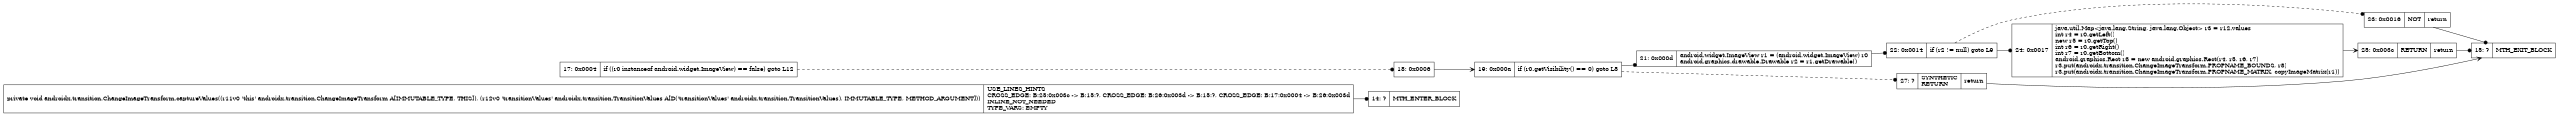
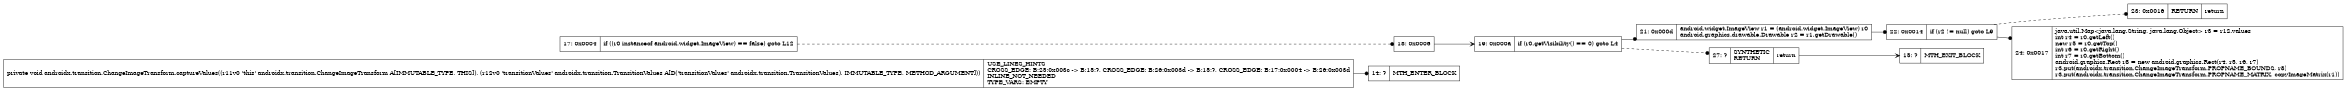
node "23: 0x0016": text "NOT" -> "RETURN"
edge "23: 0x0016" -> "15: ?": removed
node "25: 0x003c": removed
node "19: 0x000a": text "if (r0.getVisibility() == 0) goto L5" -> "if (r0.getVisibility() == 0) goto L4"
